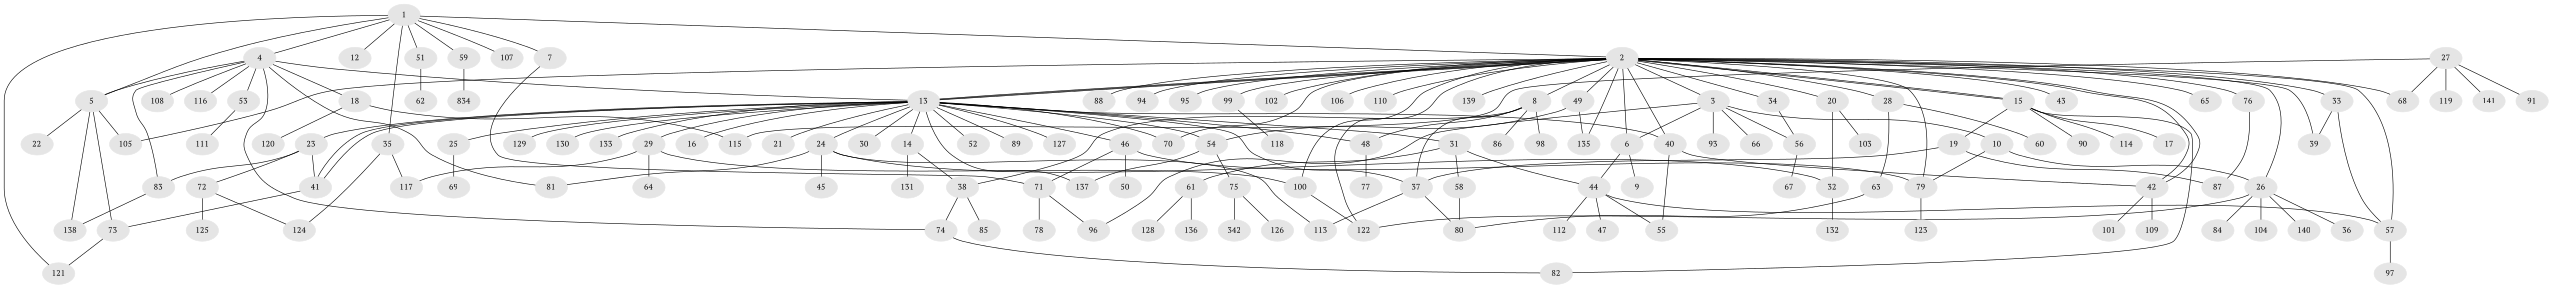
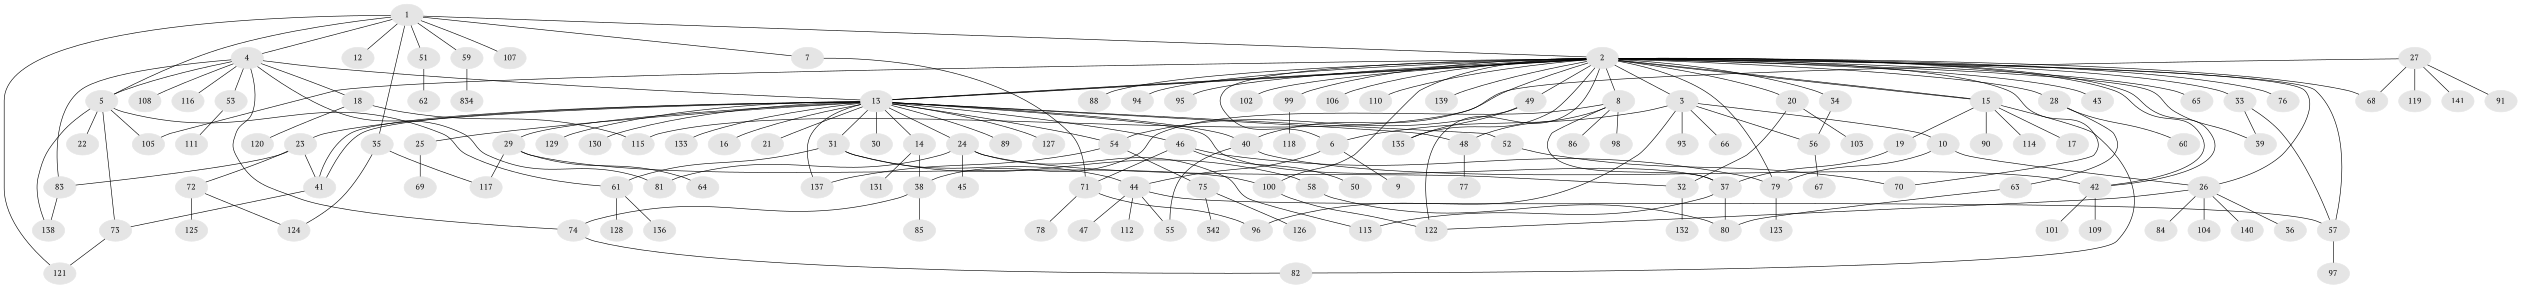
edge "5" -- "61": added
edge "13" -- "70": now "52" -- "70"
node "87": removed
